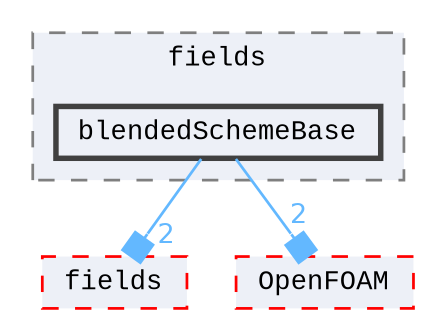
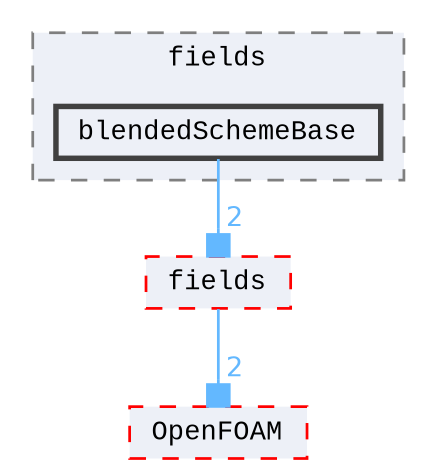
edge "blendedSchemeBase" -> "OpenFOAM": now "fields" -> "OpenFOAM"
